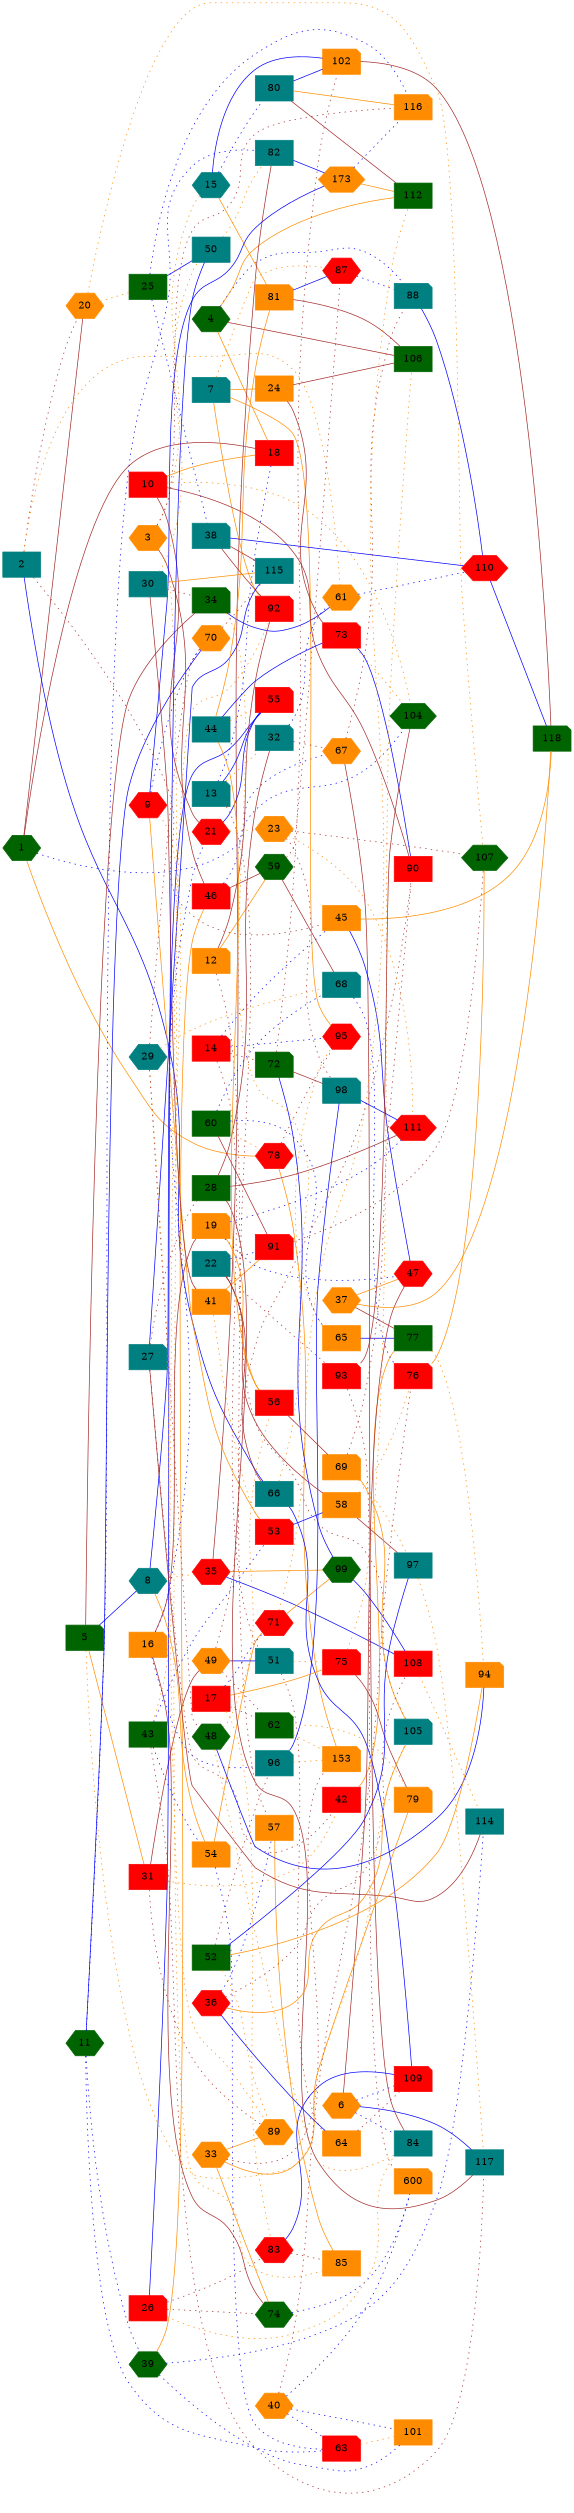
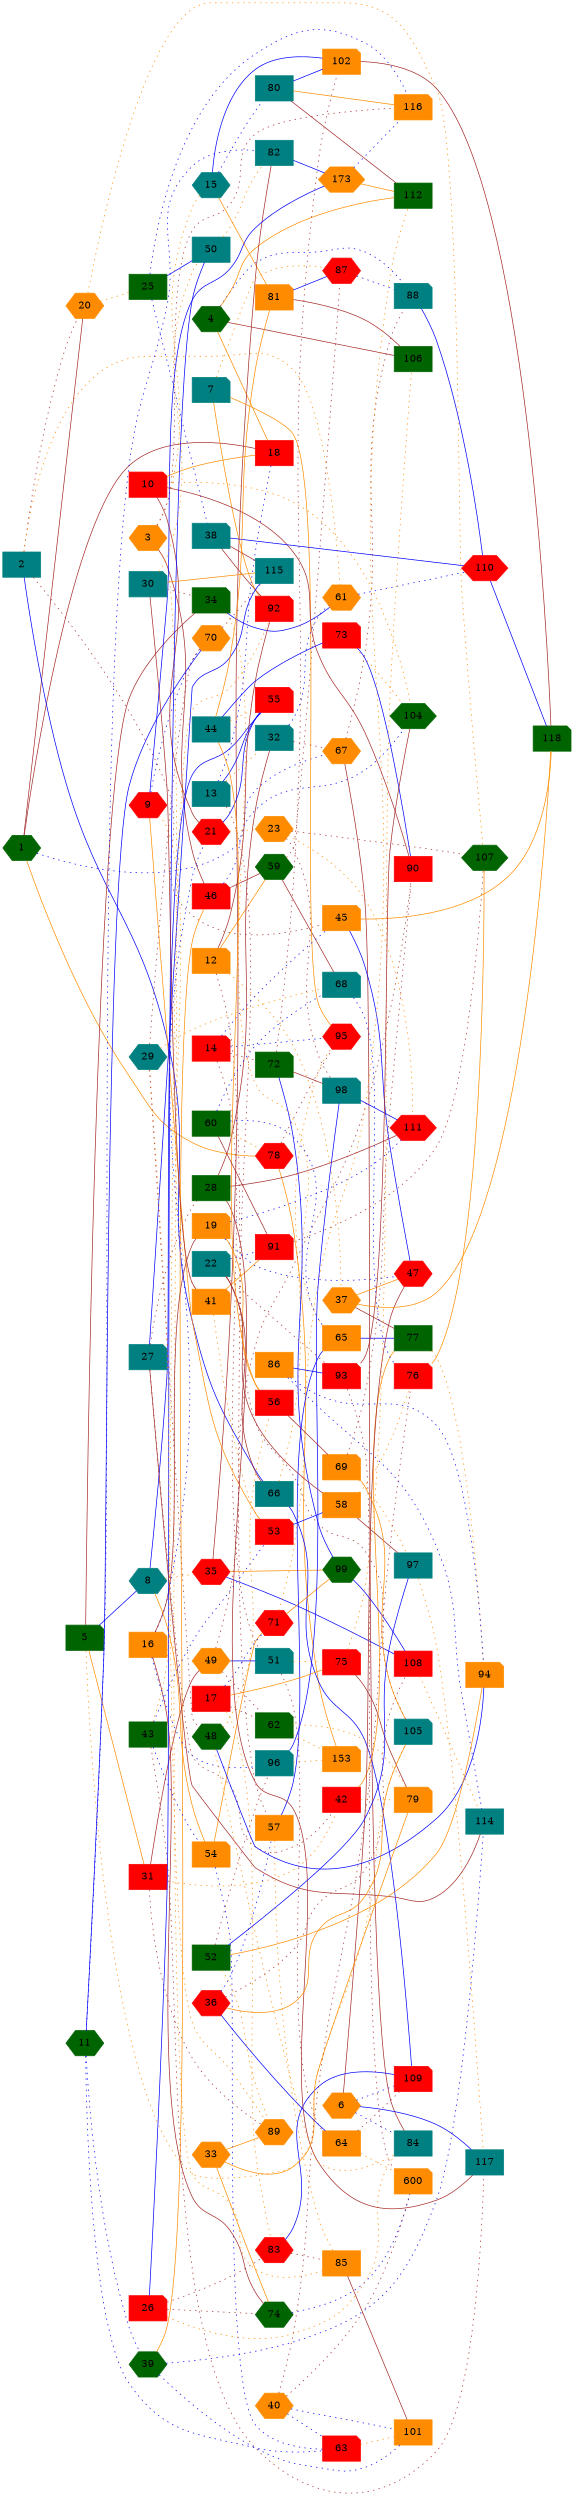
node "24": removed
edge "12" -- "37": added
node "86": added
edge "65" -- "57": added
edge "153" -- "33": removed
edge "57" -- "85": style solid -> dotted
edge "64" -- "600": added
edge "600" -- "40": color blue -> brown
edge "85" -- "101": added
